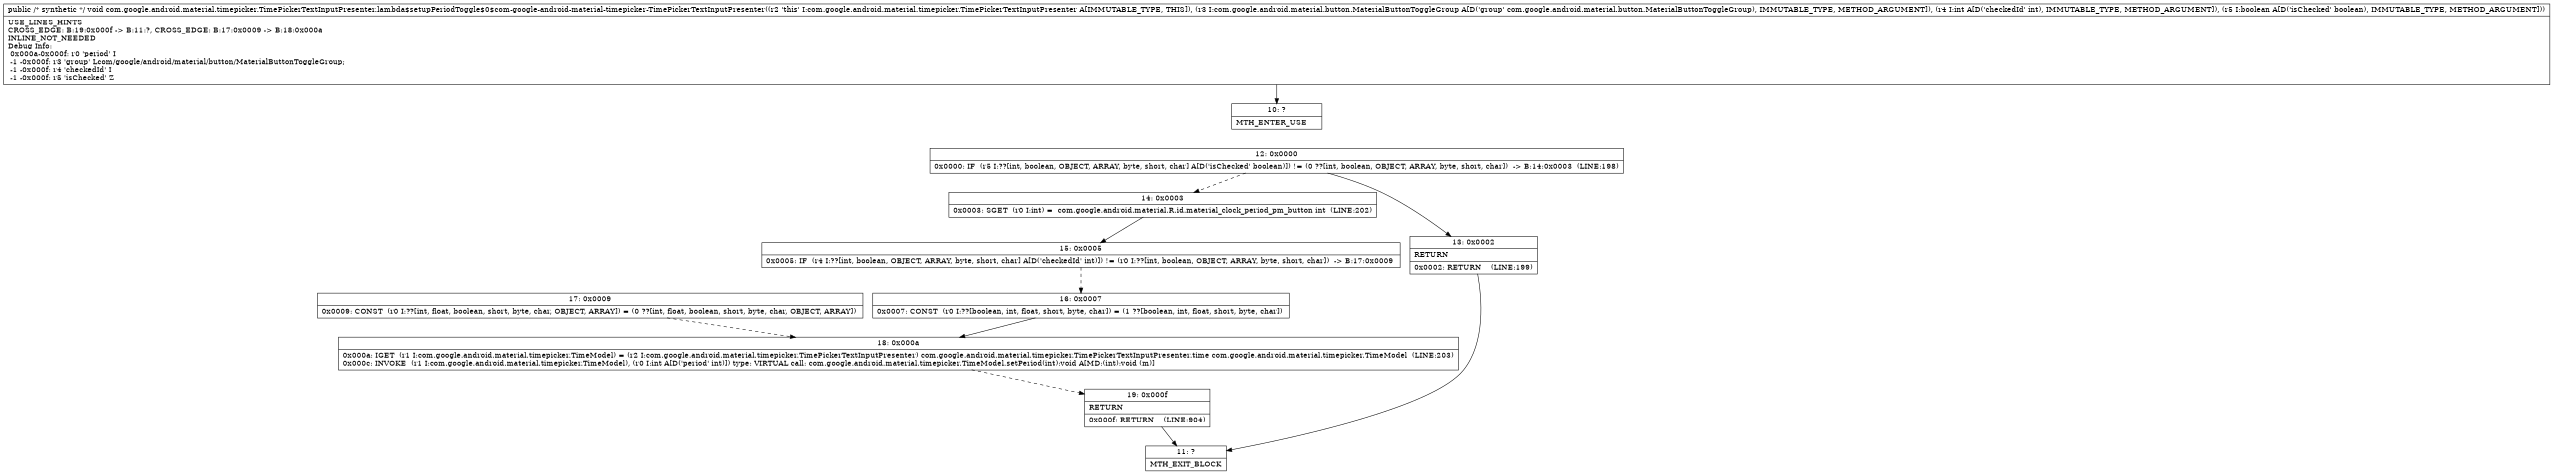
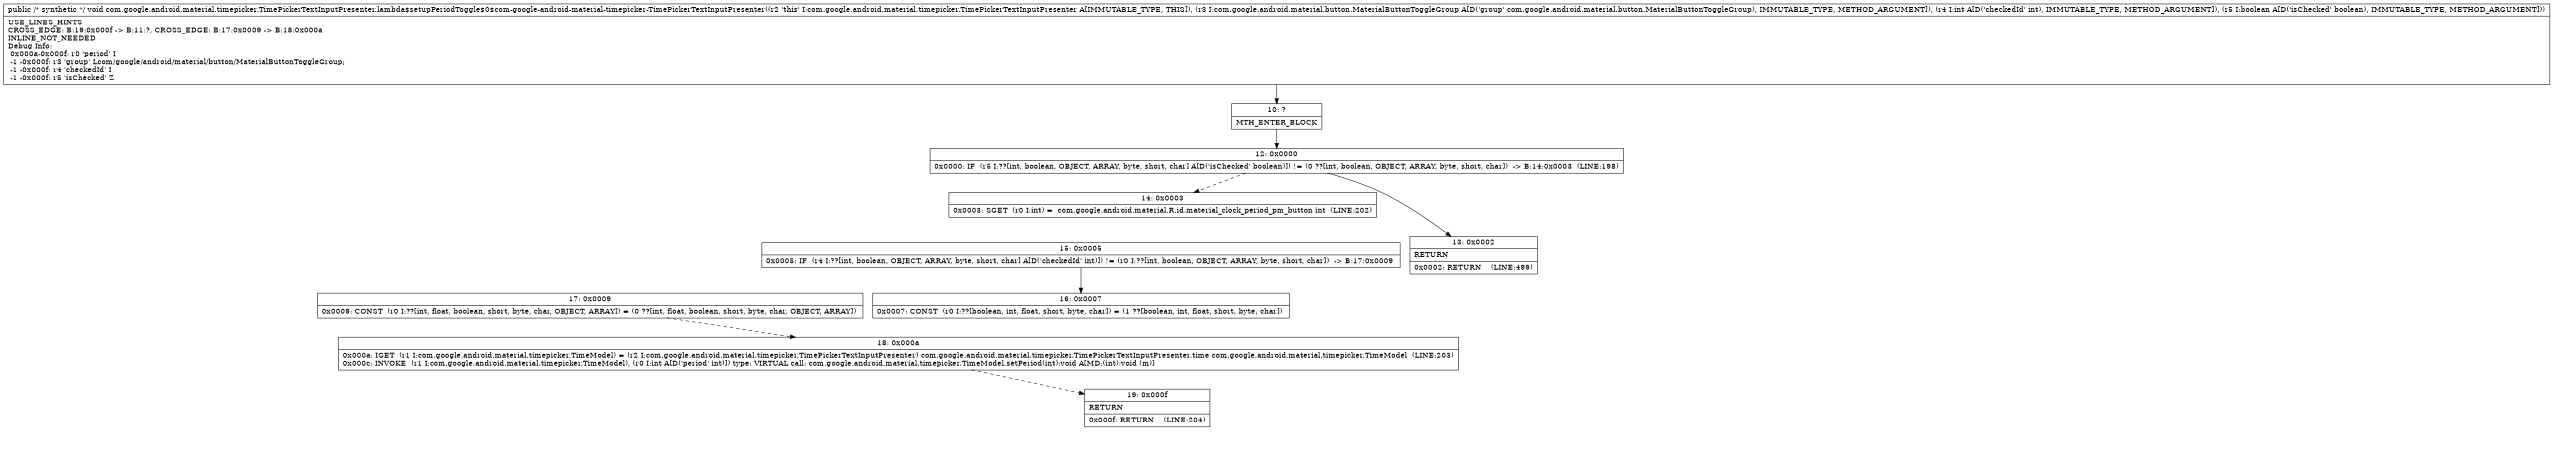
node "10: ?": text "MTH_ENTER_USE" -> "MTH_ENTER_BLOCK"
edge "10: ?" -> "12: 0x0000": added
edge "14: 0x0003" -> "15: 0x0005": removed
node "13: 0x0002": text "0x0002: RETURN    (LINE:199)" -> "0x0002: RETURN    (LINE:499)"
edge "15: 0x0005" -> "16: 0x0007": style dashed -> solid
edge "16: 0x0007" -> "18: 0x000a": removed
node "19: 0x000f": text "0x000f: RETURN    (LINE:904)" -> "0x000f: RETURN    (LINE:204)"
node "11: ?": removed
